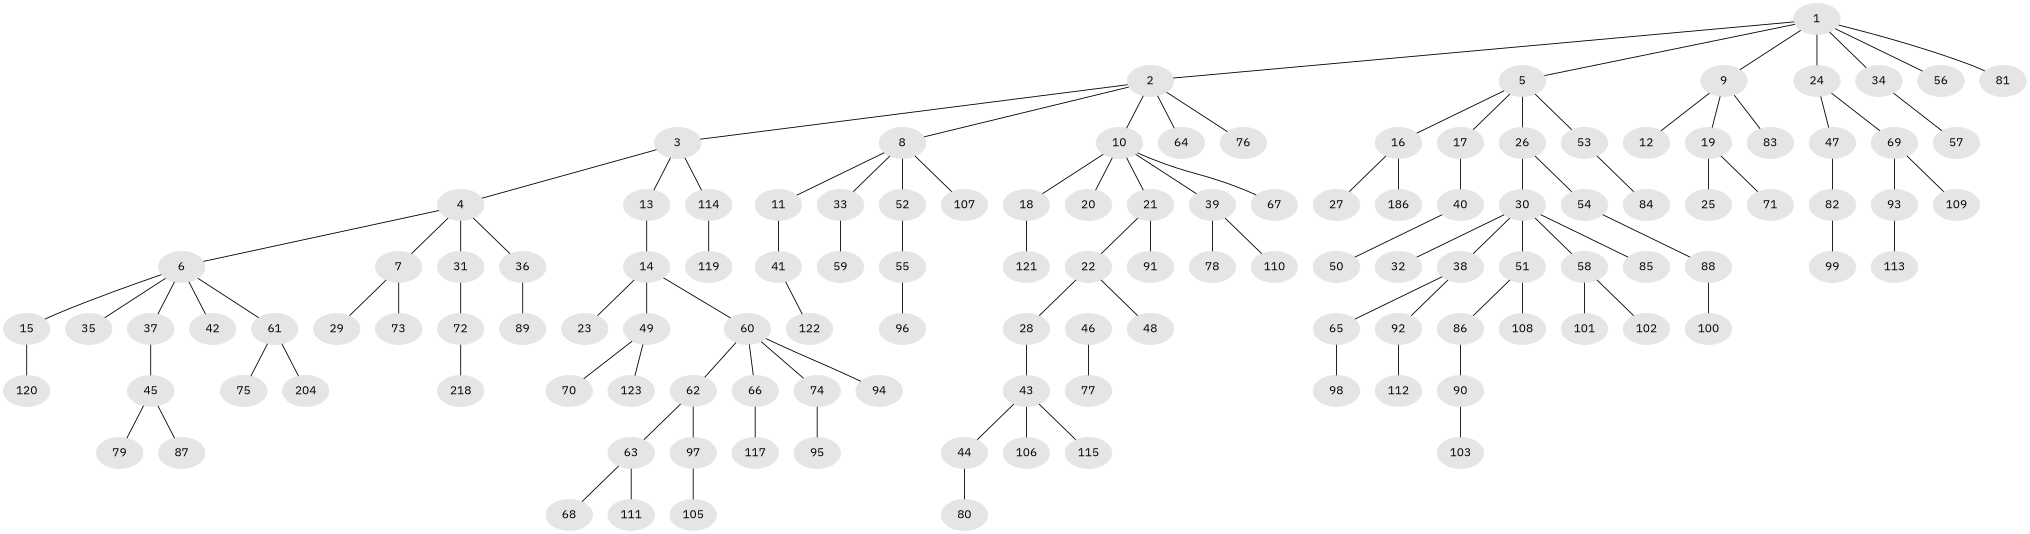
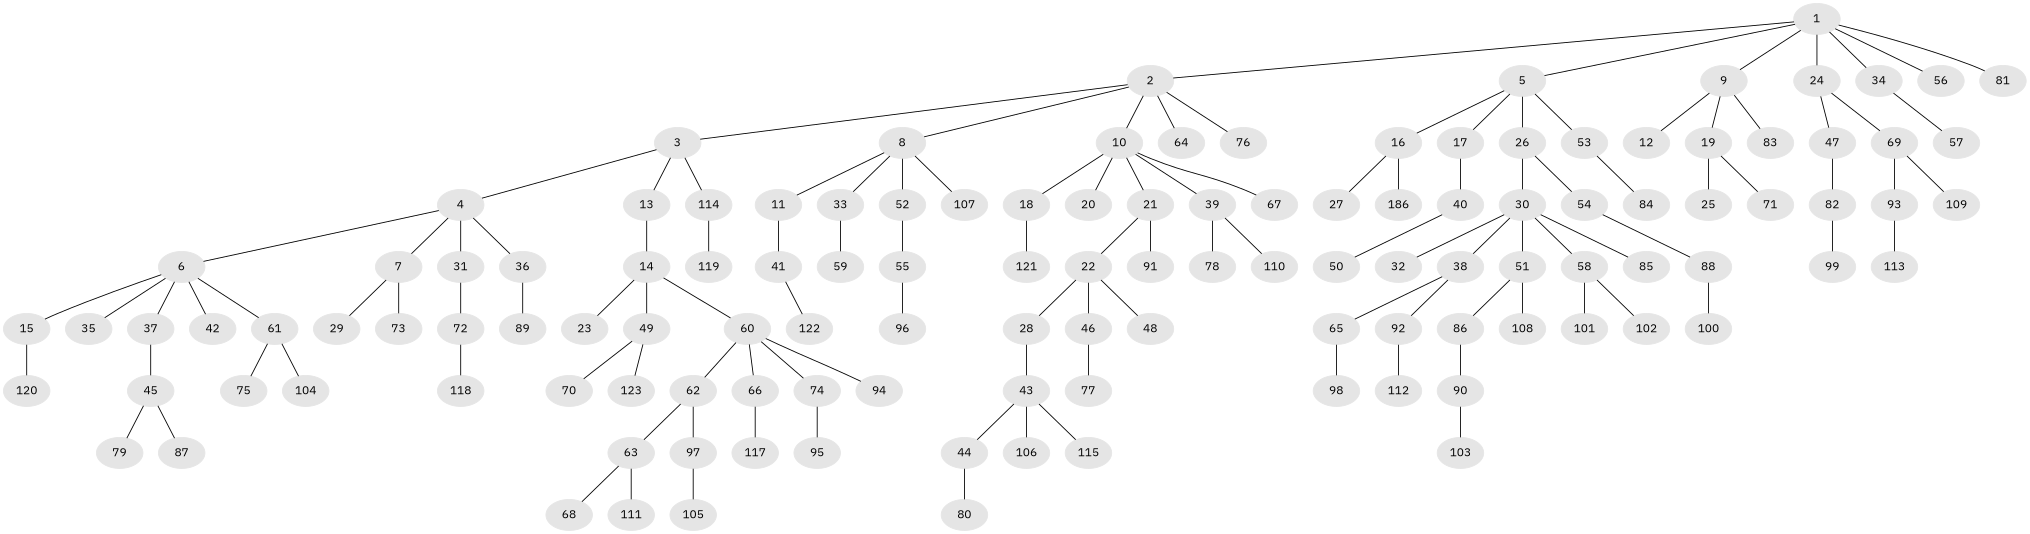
edge "22" -- "46": added
node "204": label "204" -> "104"
node "218": label "218" -> "118"
